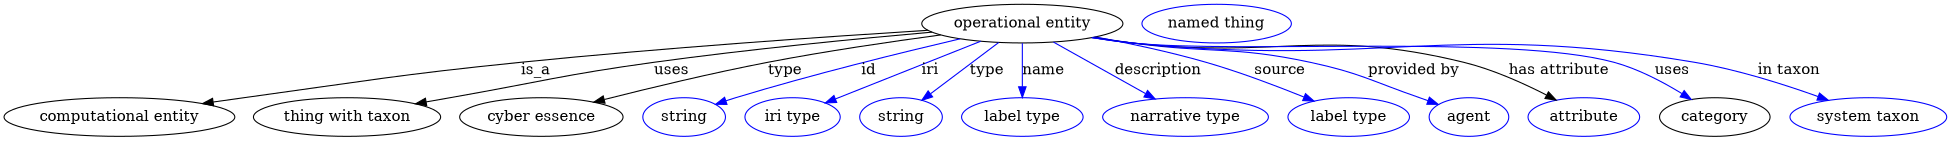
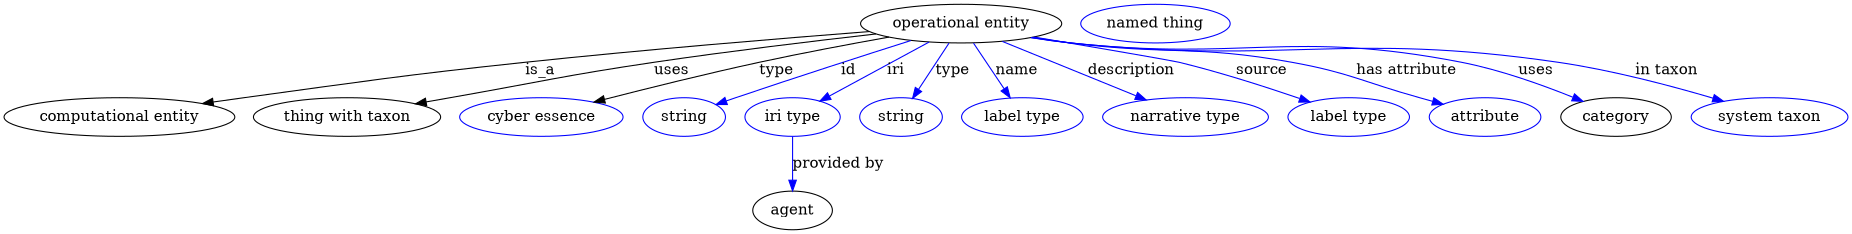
edge "operational entity" -> "attribute": color black -> blue
edge "operational entity" -> "agent": now "iri type" -> "agent"
node "cyber essence": color black -> blue
node "agent": color blue -> black
